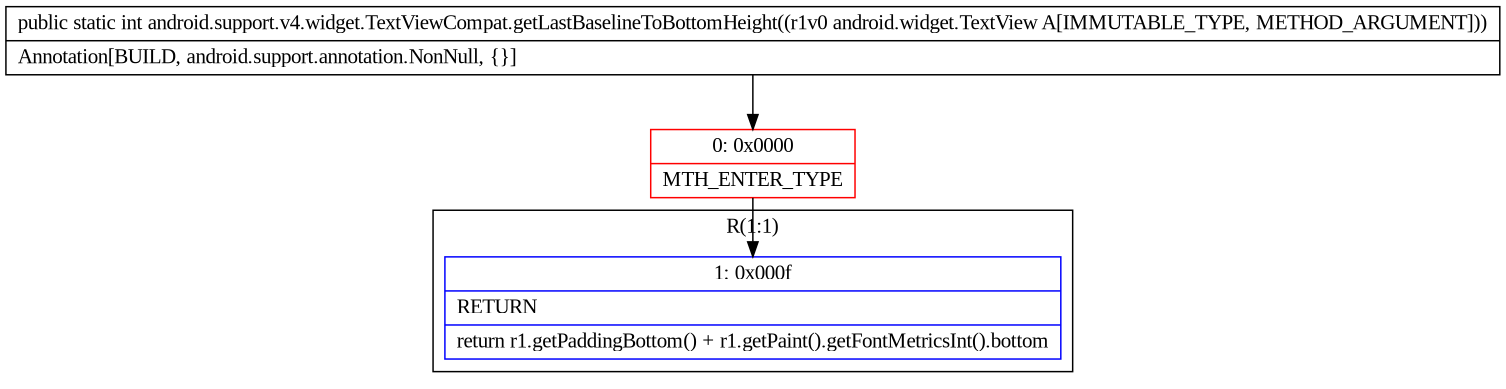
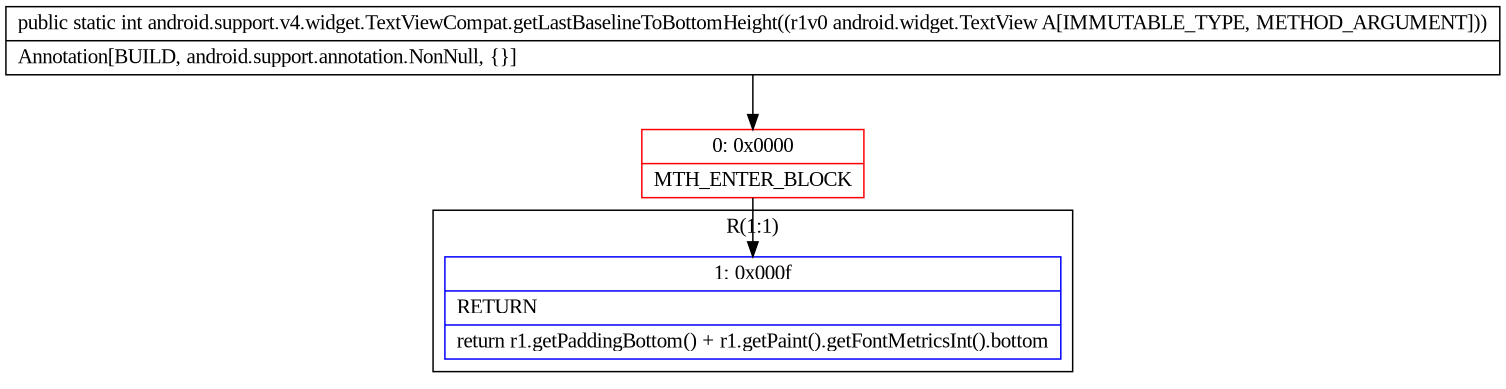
node "0: 0x0000": text "MTH_ENTER_TYPE" -> "MTH_ENTER_BLOCK"
